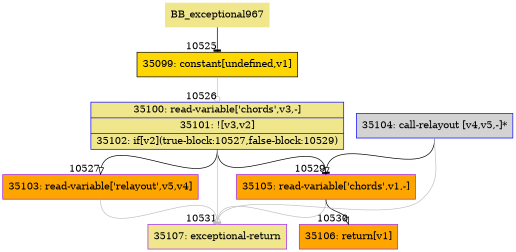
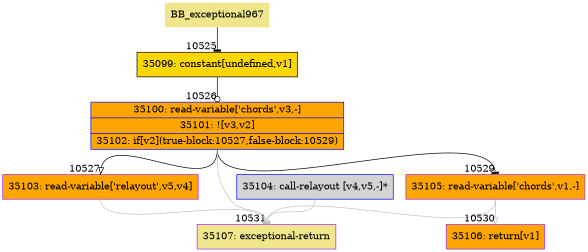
edge "35099: constant[undefined,v1]" -> "35100: read-variable['chords',v3,-]": color gray -> black
node "35100: read-variable['chords',v3,-]": fillcolor khaki -> orange
edge "35104: call-relayout [v4,v5,-]*" -> "35105: read-variable['chords',v1,-]": removed
edge "35105: read-variable['chords',v1,-]" -> "35106: return[v1]": color black -> gray
